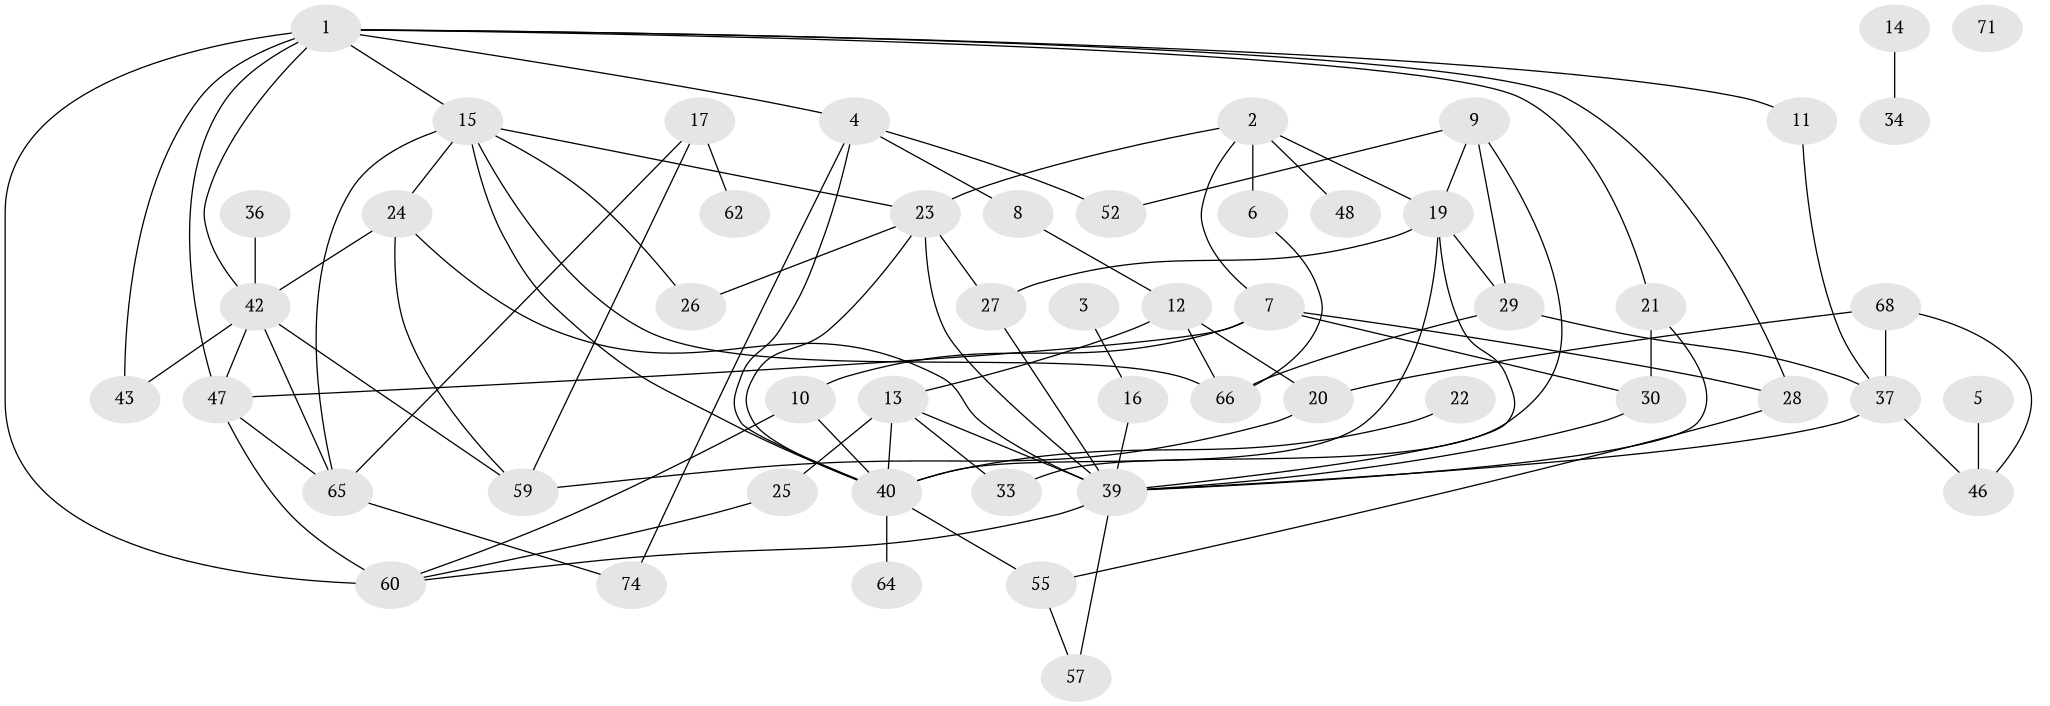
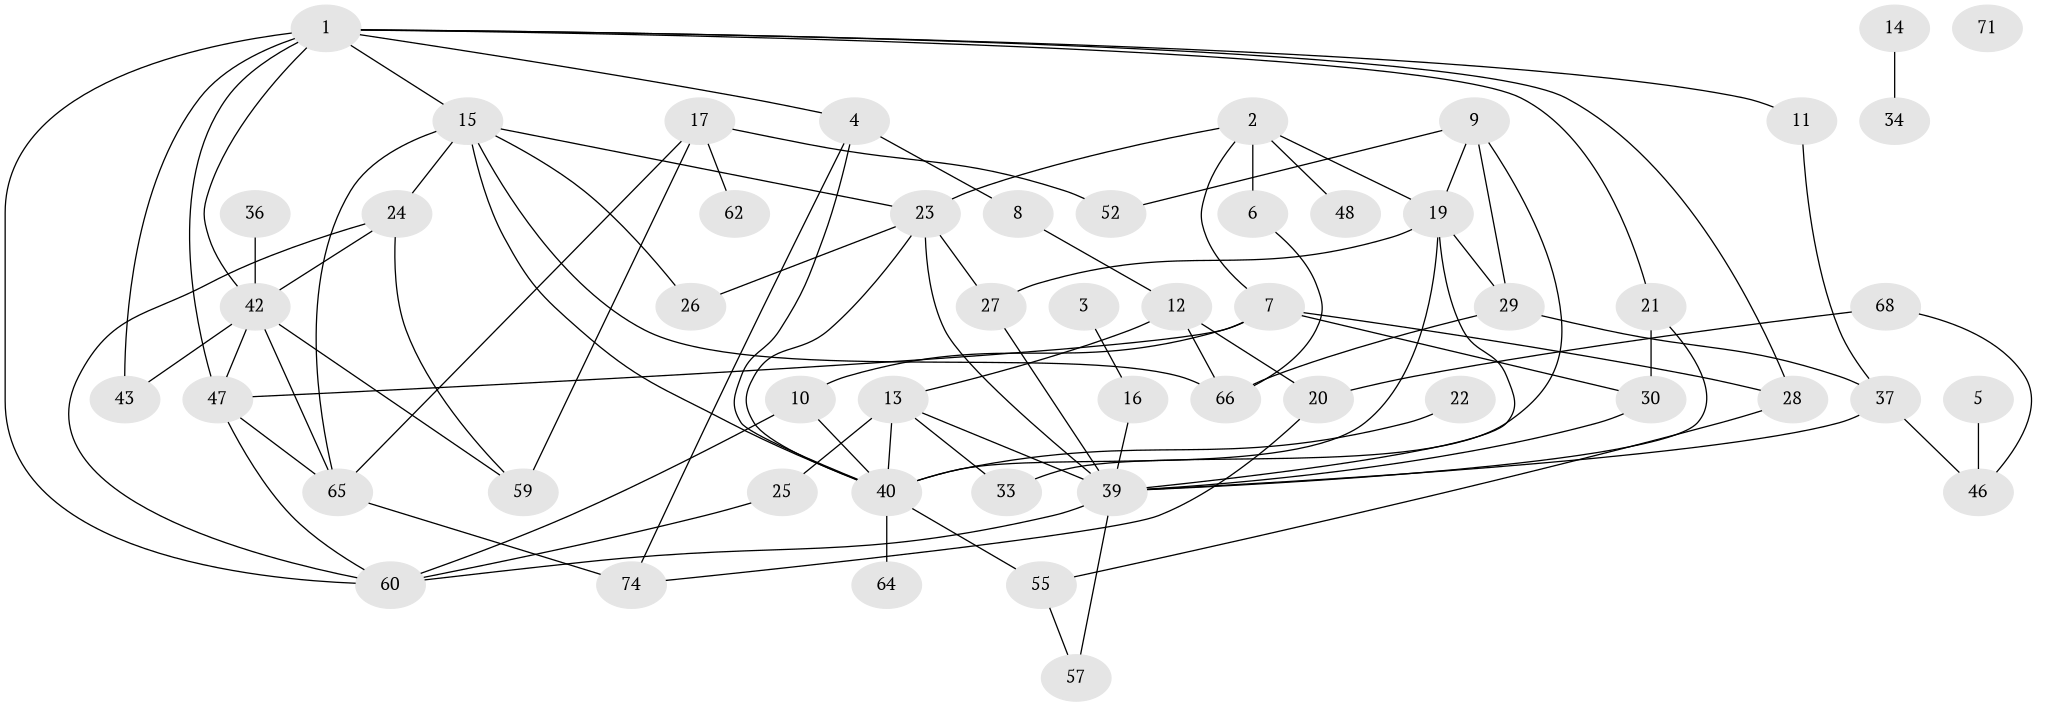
edge "4" -- "52": now "17" -- "52"
edge "24" -- "39": now "24" -- "60"
edge "68" -- "37": removed
edge "20" -- "59": now "20" -- "74"
